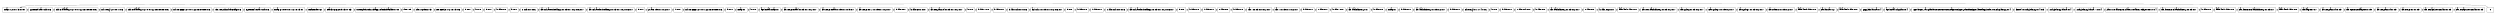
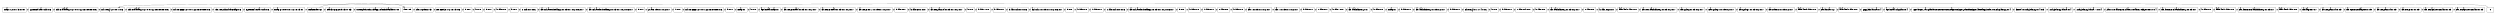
edge "0" -> "nmap 172.18.1.5 -A M0": now "0" -> "ssh root@127.0.0.1 A16"
edge "use exploit/unix/webapp/webmin_backdoor M8" -> "show A5": now "msfconsole M2" -> "show A5"
node "cat /etc/crontab A1 A9 A11 A19 A17": label "cat /etc/crontab A1 A9 A11 A19 A17" -> "cat /etc/crontab A1 A9 A11 A12 A17"
node "cat * A1 A9 A10 A12 A17": label "cat * A1 A9 A10 A12 A17" -> "cat * A1 A9 A11 A12 A17"
